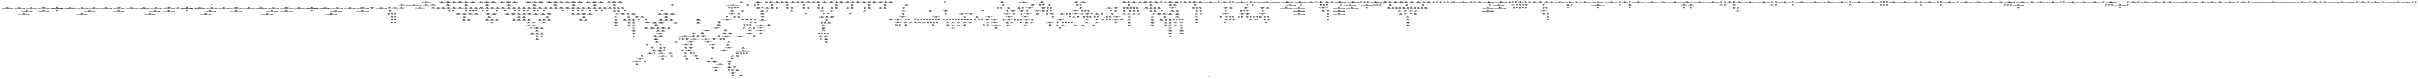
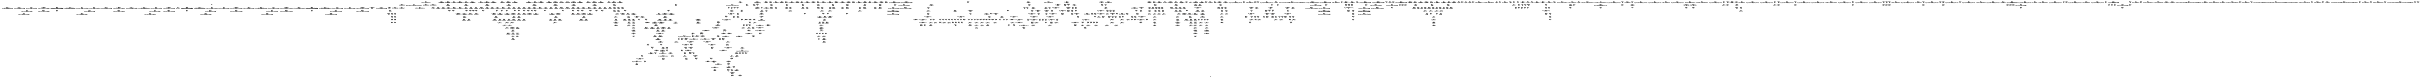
node "NodeID: 688": removed
node "NodeID: 720": added
